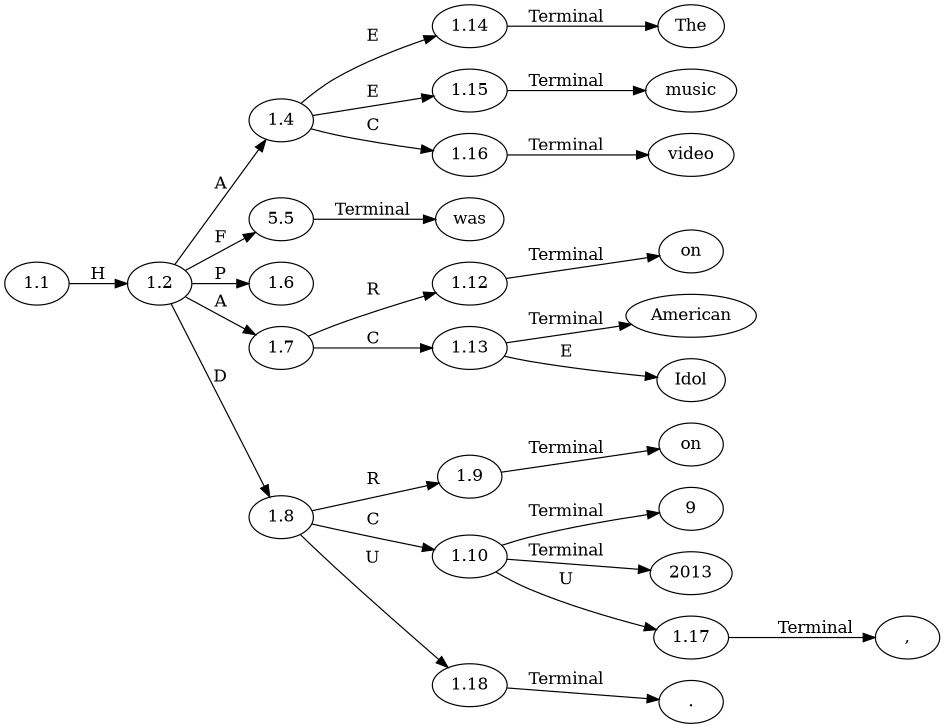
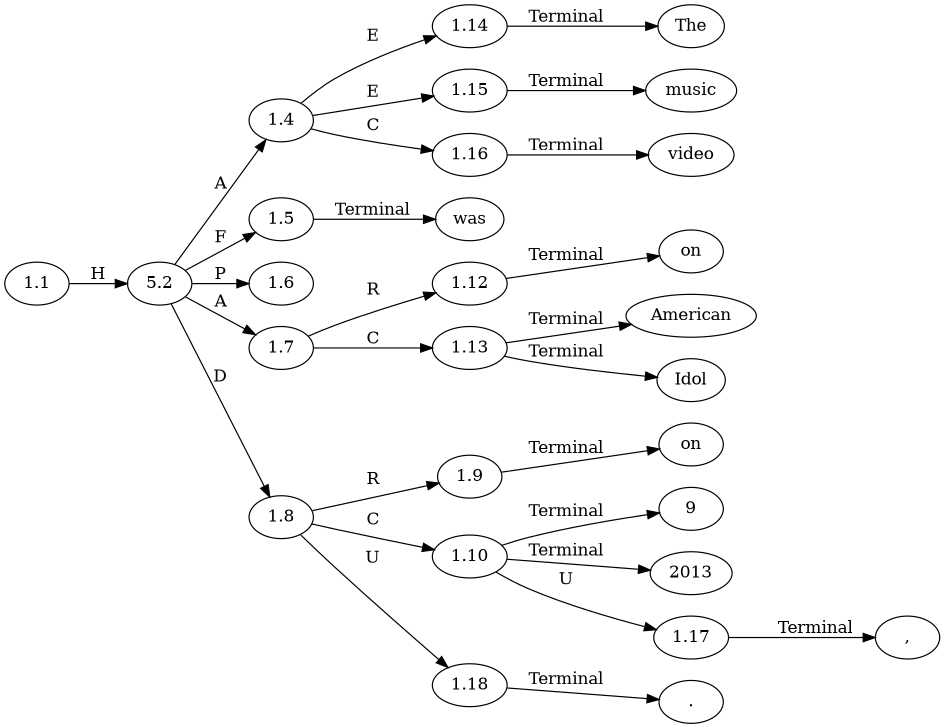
node "5.5": label "5.5" -> "1.5"
node "1.2": label "1.2" -> "5.2"
edge "1.13" -> "Idol": label "E" -> "Terminal"
